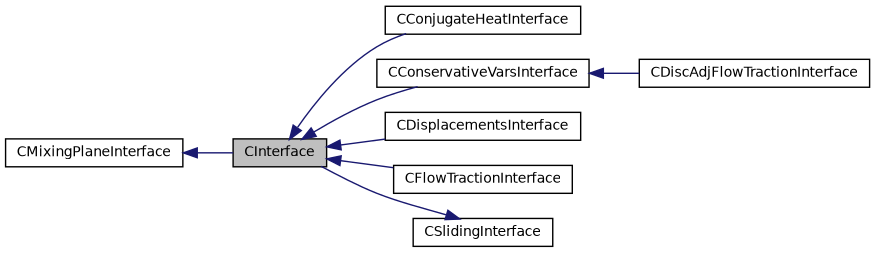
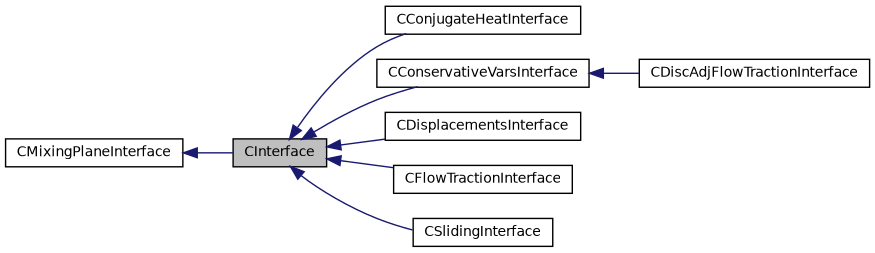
edge "CInterface" -> "CSlidingInterface": reversed
